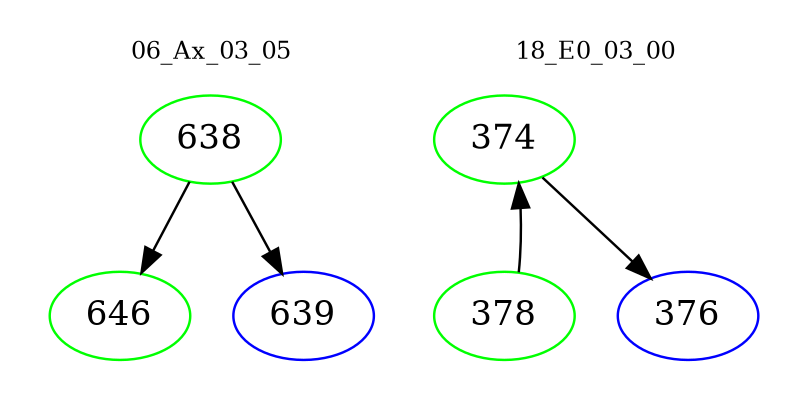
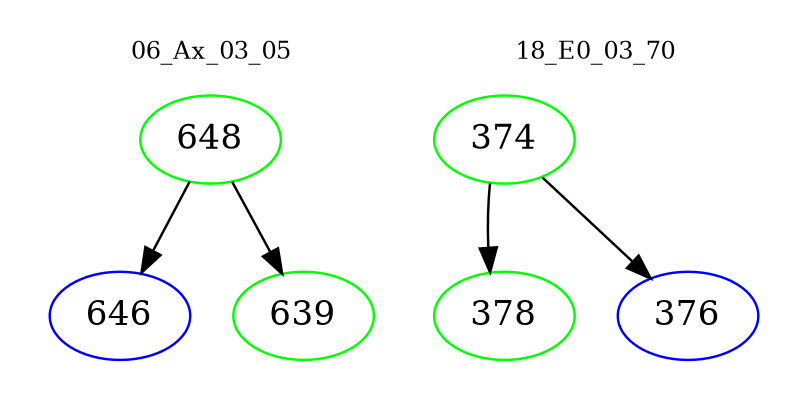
cluster "18_E0_03_00": label "18_E0_03_00" -> "18_E0_03_70"
node "638": label "638" -> "648"
edge "378" -> "374": reversed
node "646": color green -> blue
node "639": color blue -> green
